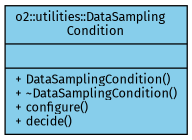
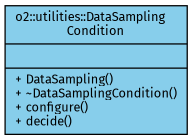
node "o2::utilities::DataSampling": text "+ DataSamplingCondition()" -> "+ DataSampling()"
